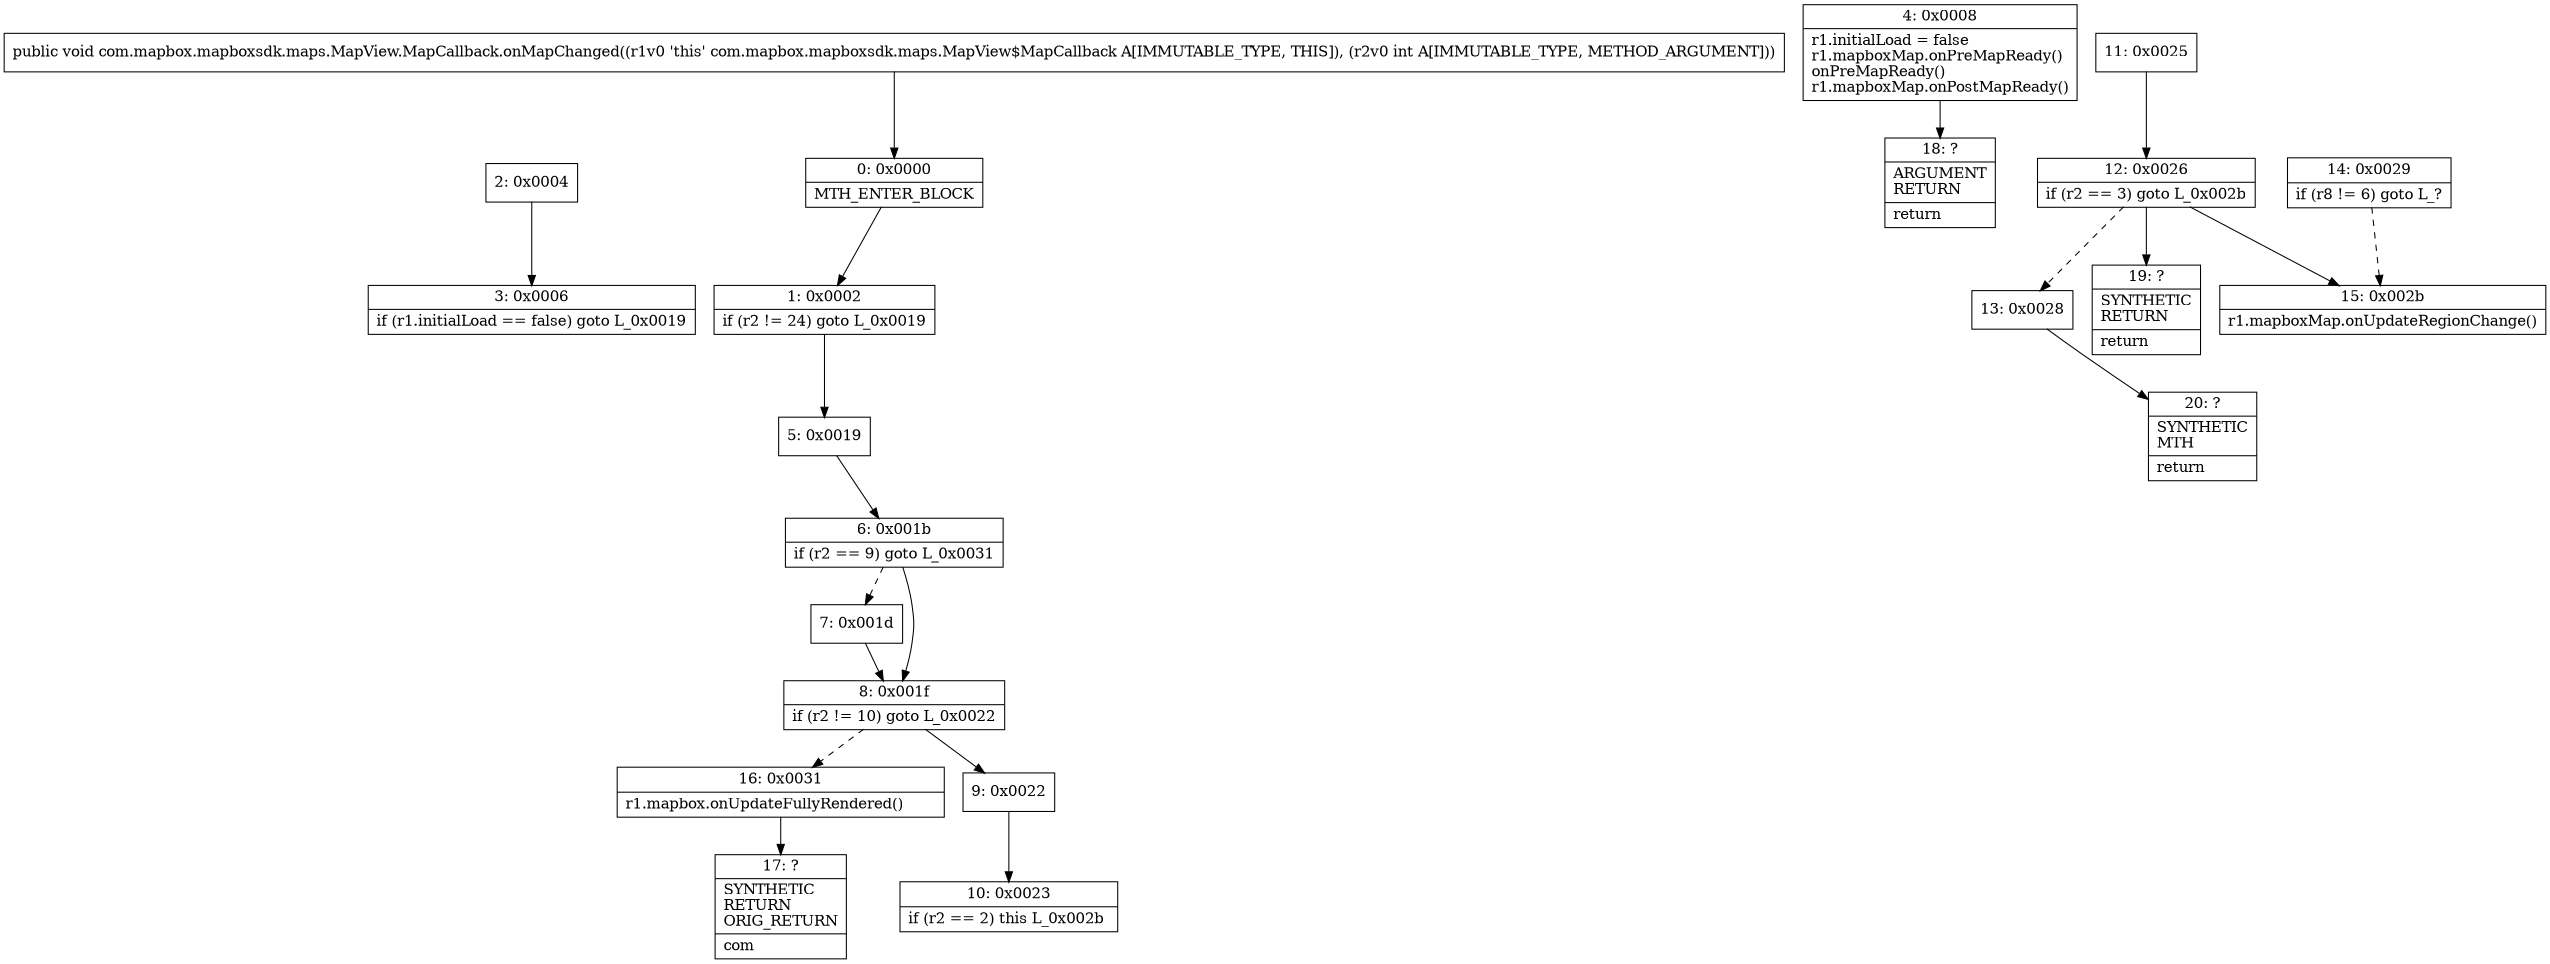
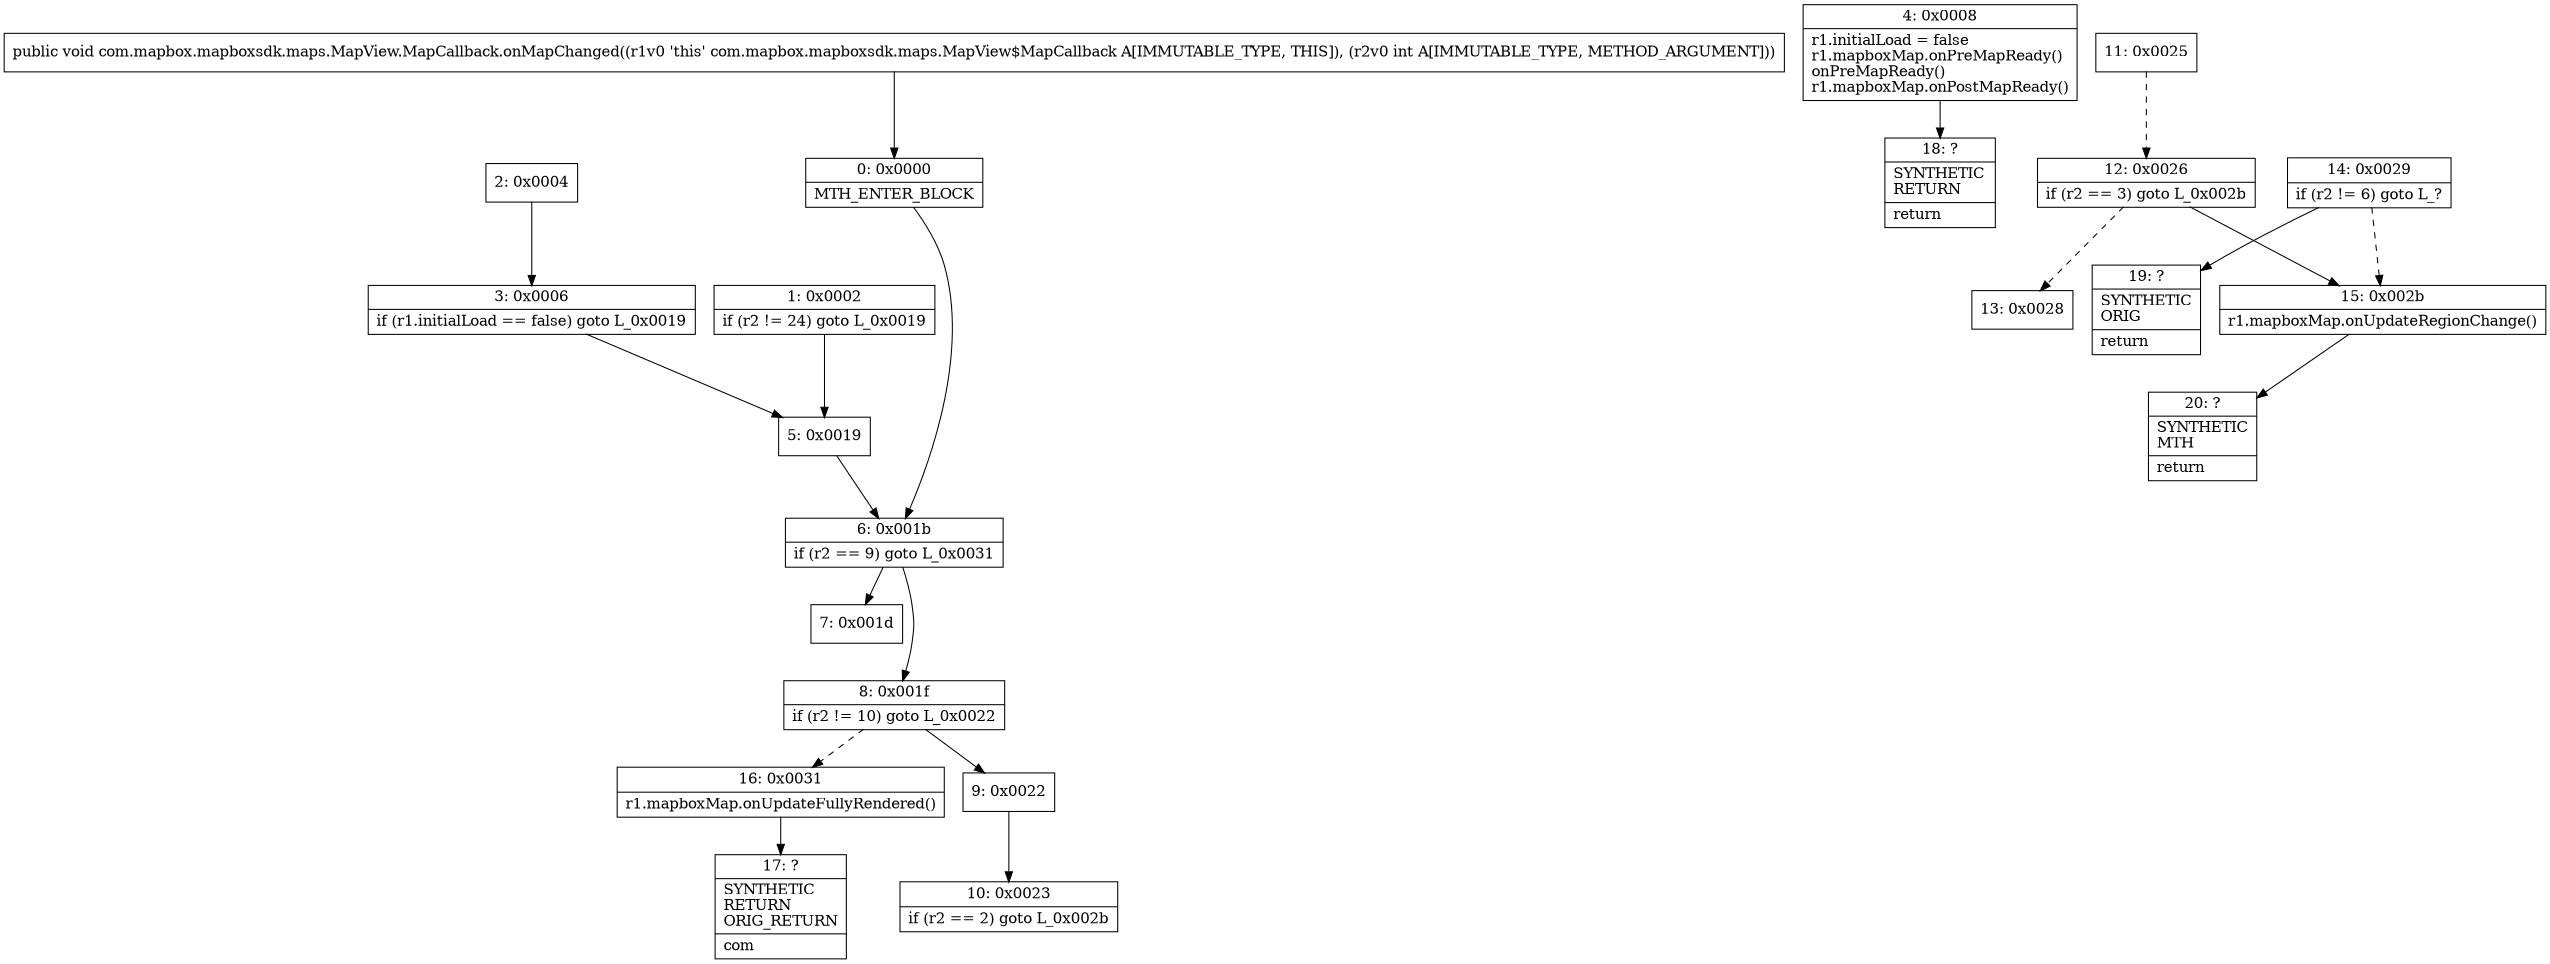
edge "11: 0x0025" -> "12: 0x0026": style solid -> dashed
node "18: ?": text "ARGUMENT" -> "SYNTHETIC"
node "14: 0x0029": text "if (r8 != 6) goto L_?" -> "if (r2 != 6) goto L_?"
edge "12: 0x0026" -> "19: ?": now "14: 0x0029" -> "19: ?"
edge "0: 0x0000" -> "1: 0x0002": now "0: 0x0000" -> "6: 0x001b"
node "19: ?": text "RETURN" -> "ORIG"
edge "13: 0x0028" -> "20: ?": now "15: 0x002b" -> "20: ?"
edge "3: 0x0006" -> "5: 0x0019": added
edge "6: 0x001b" -> "7: 0x001d": style dashed -> solid
edge "7: 0x001d" -> "8: 0x001f": removed
node "16: 0x0031": text "r1.mapbox.onUpdateFullyRendered()" -> "r1.mapboxMap.onUpdateFullyRendered()"
node "10: 0x0023": text "if (r2 == 2) this L_0x002b" -> "if (r2 == 2) goto L_0x002b"
